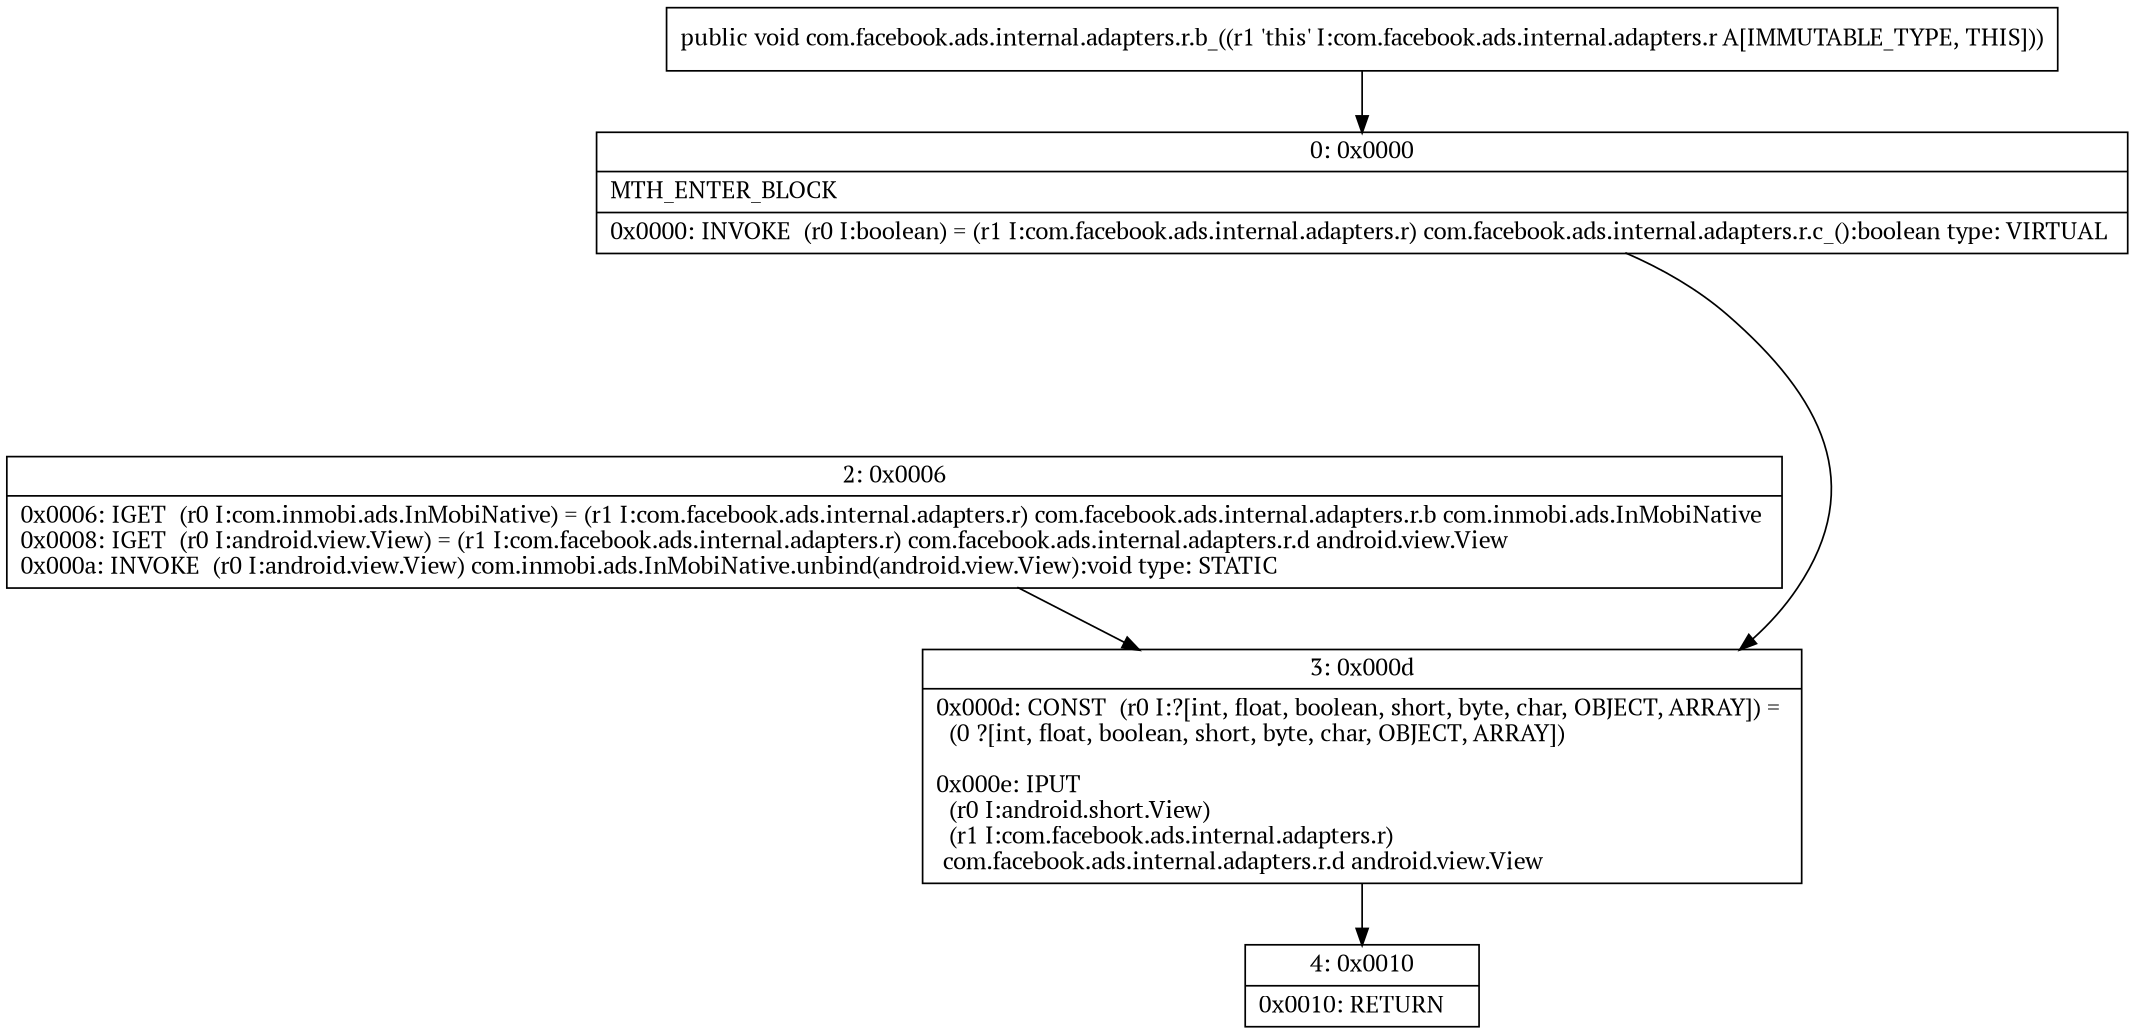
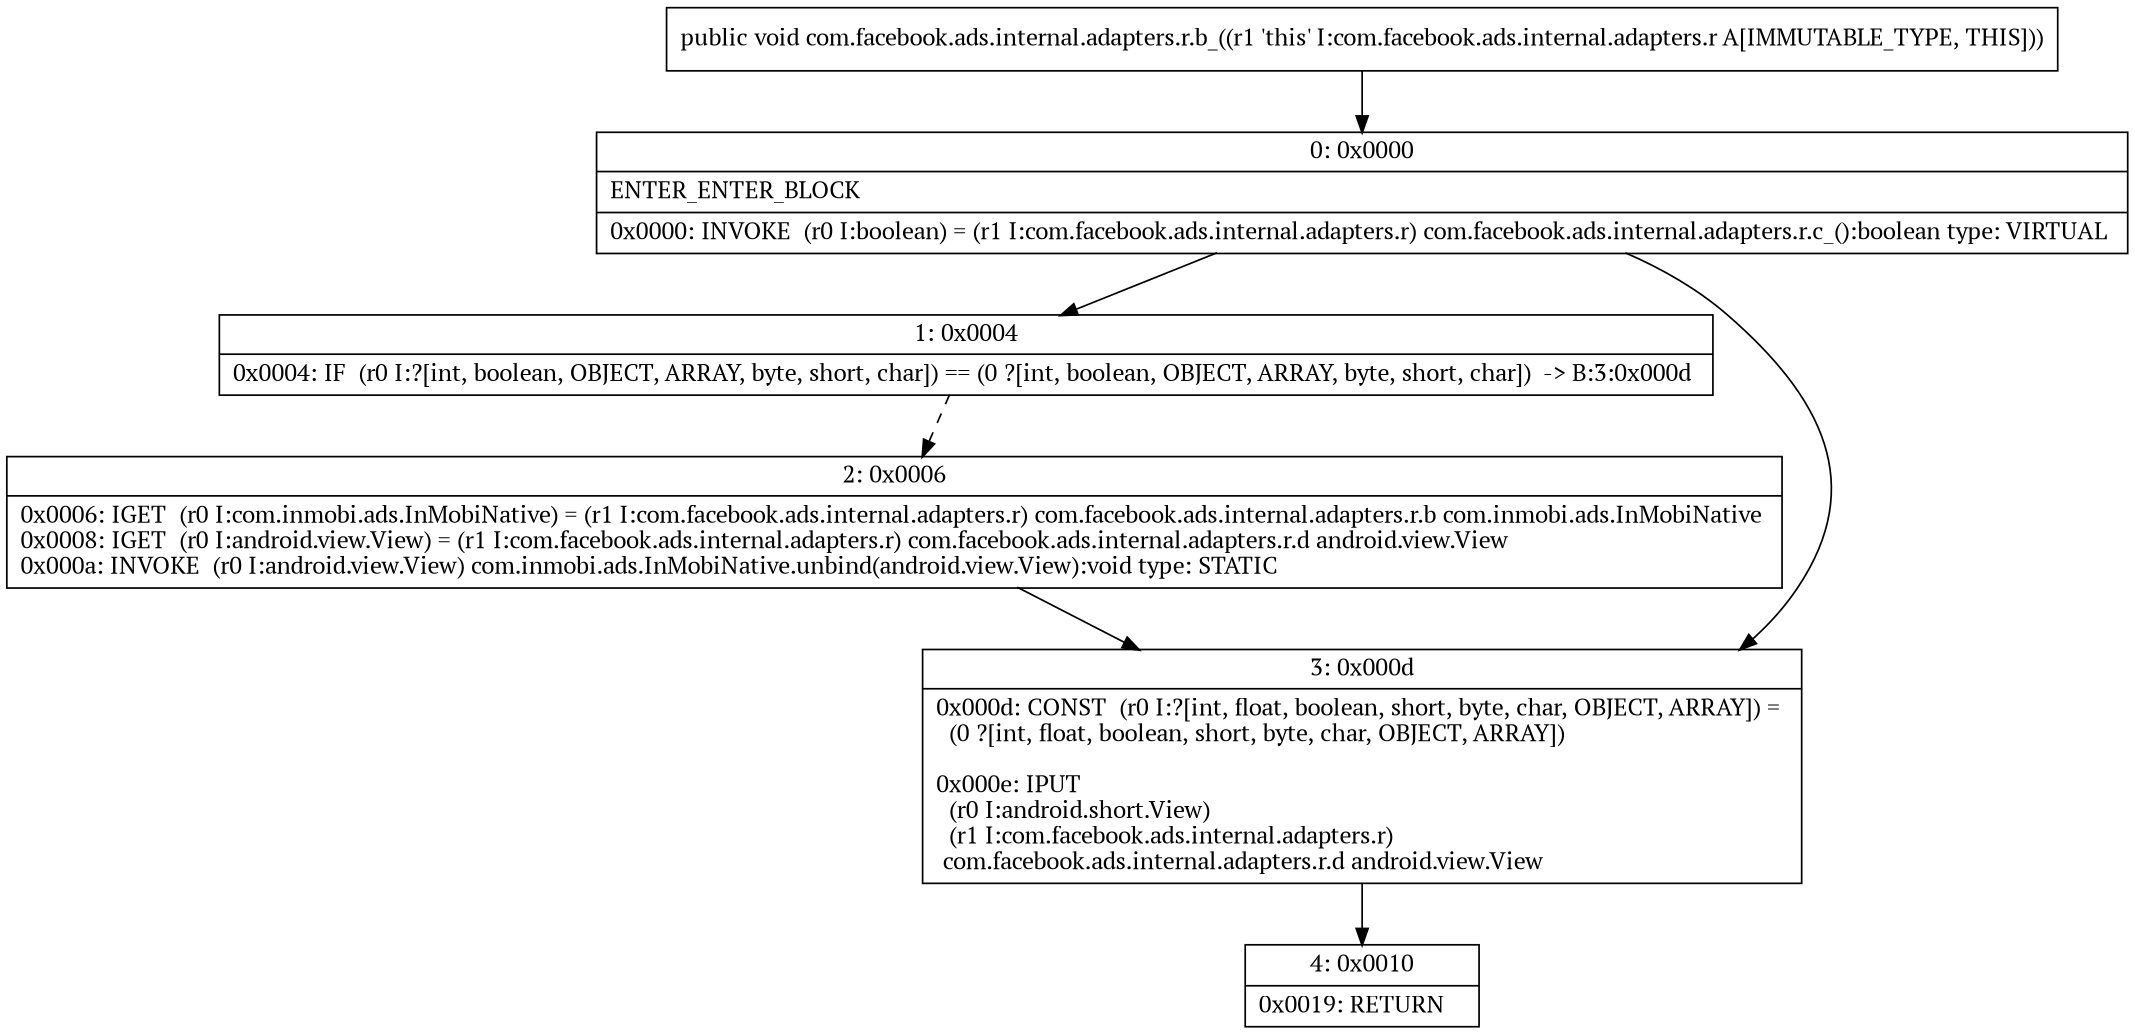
node "0: 0x0000": text "MTH_ENTER_BLOCK" -> "ENTER_ENTER_BLOCK"
node "1: 0x0004": added
node "4: 0x0010": text "0x0010: RETURN" -> "0x0019: RETURN"
